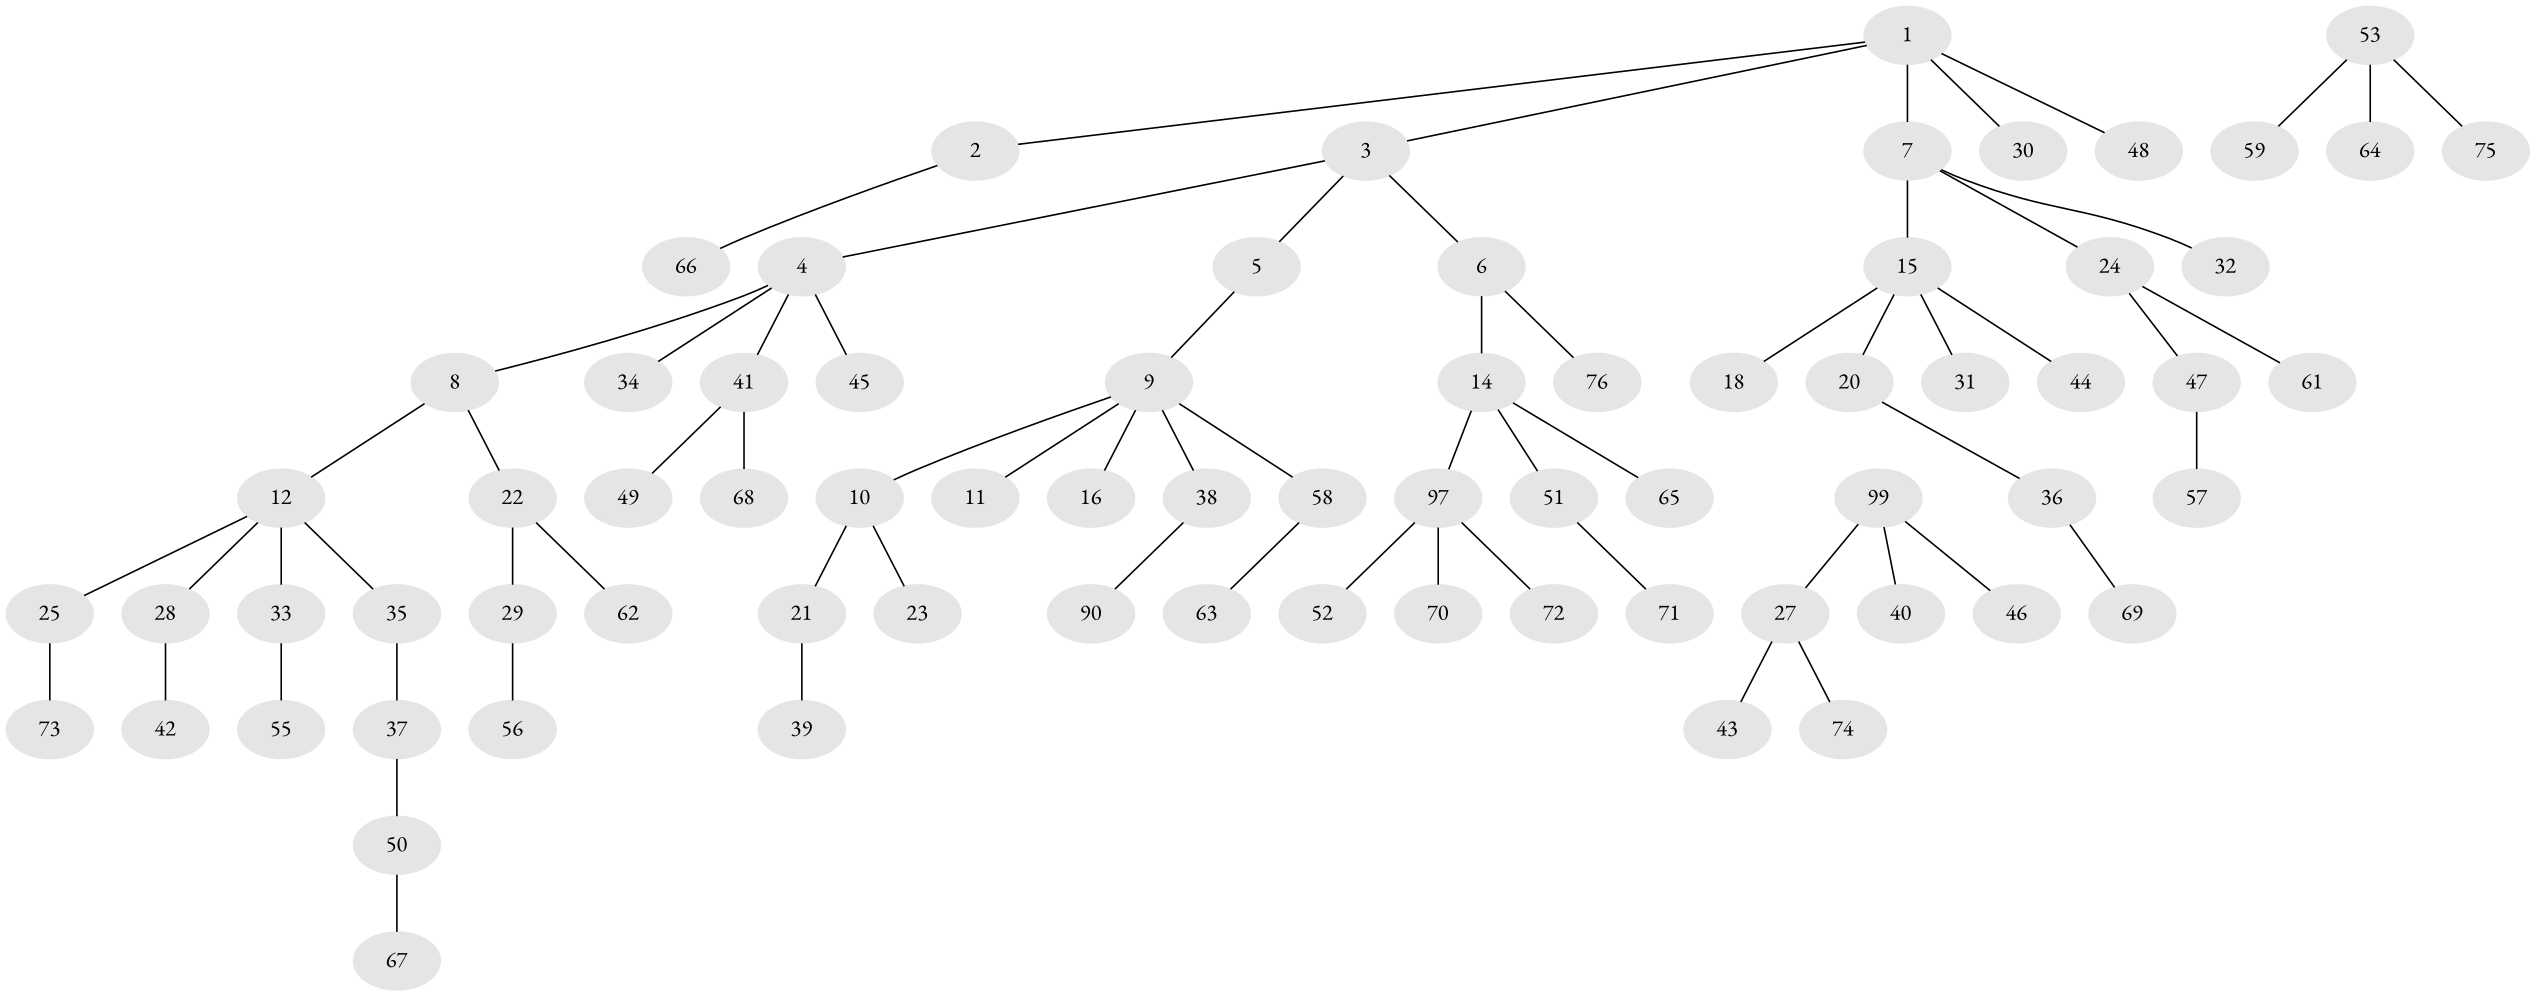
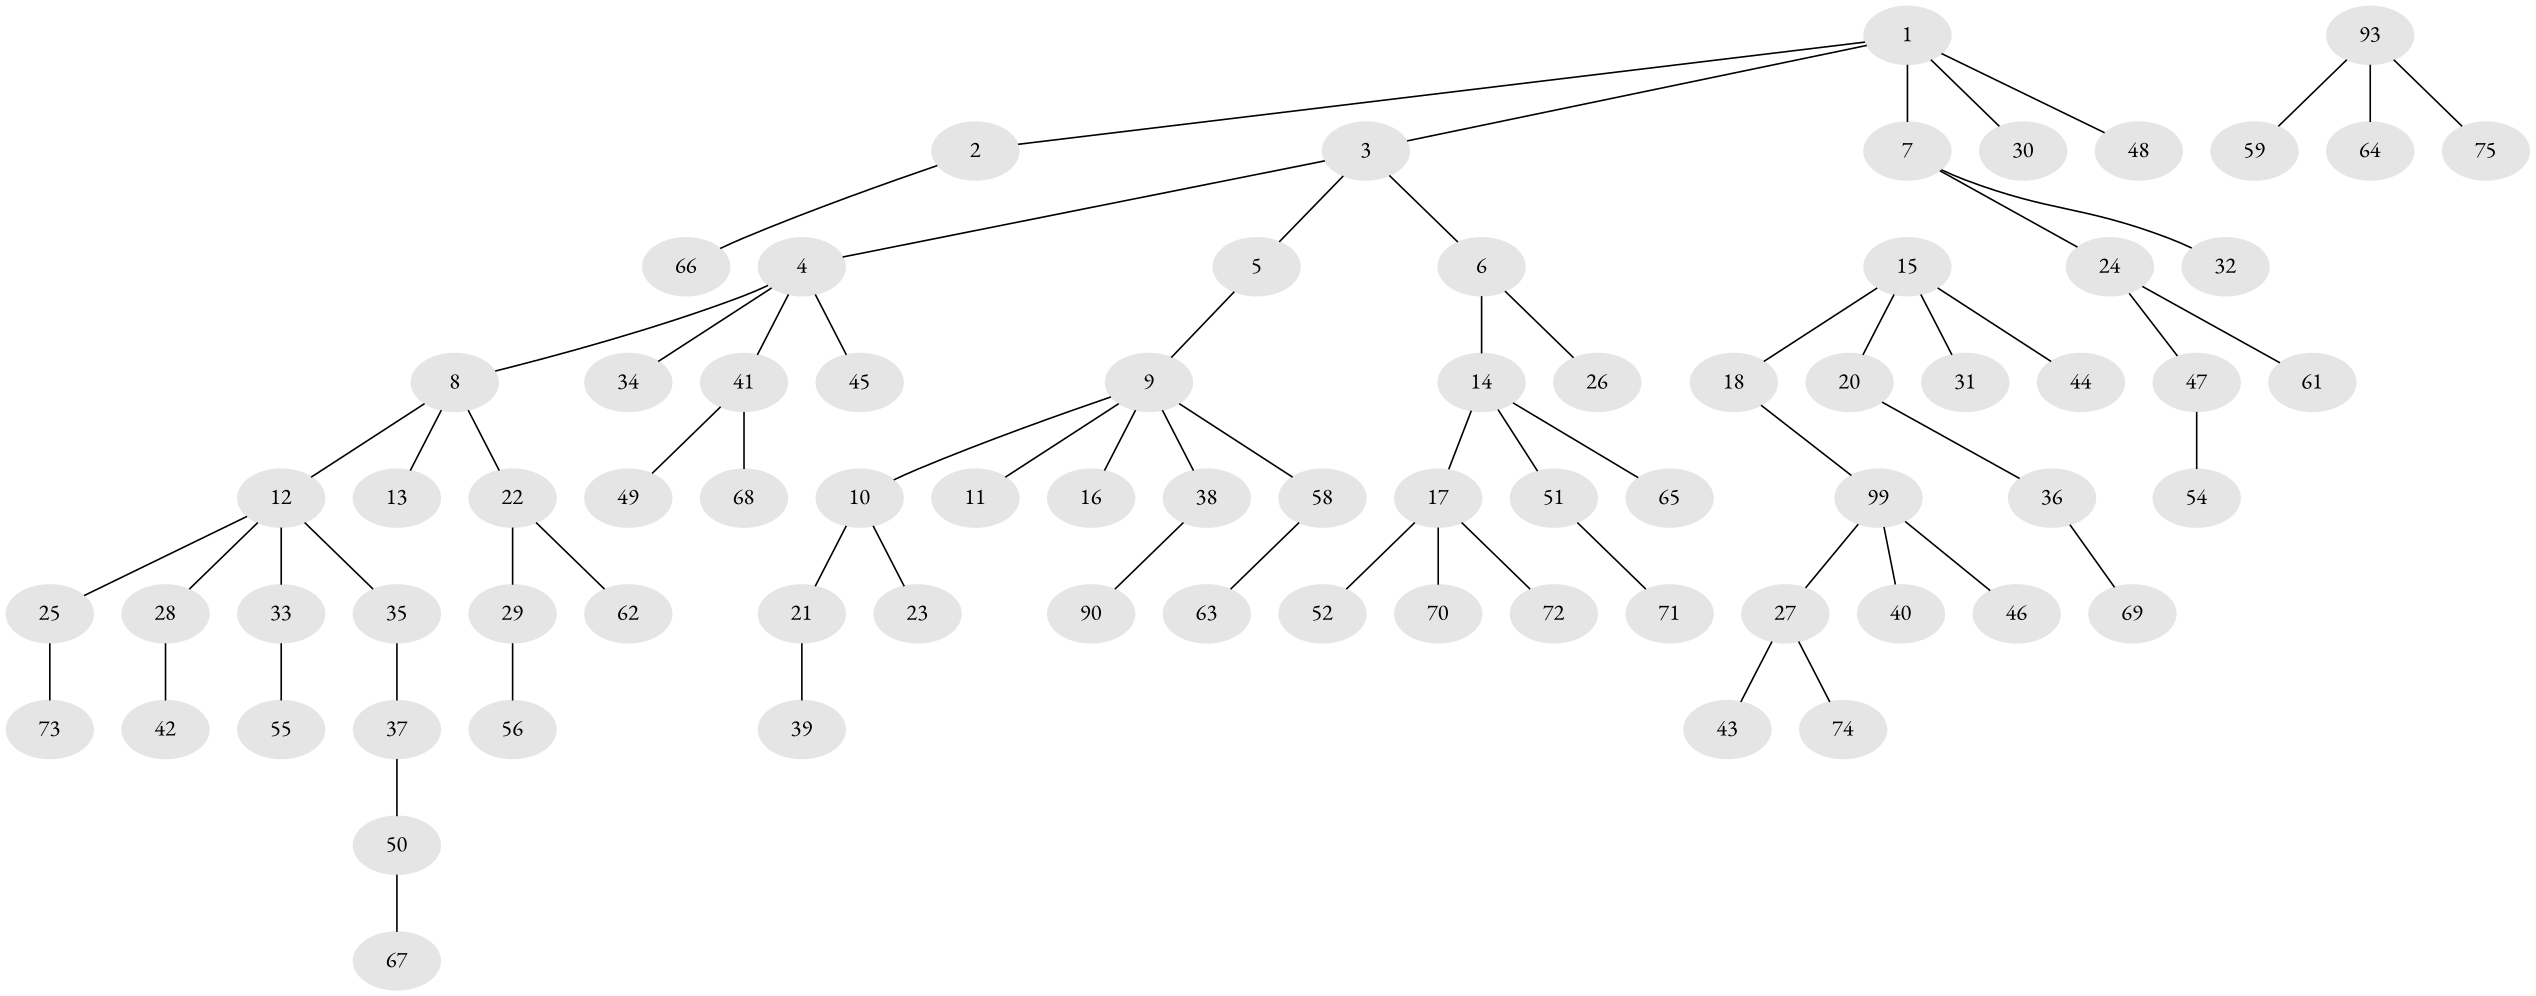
node "53": label "53" -> "93"
edge "7" -- "15": removed
node "76": label "76" -> "26"
edge "18" -- "99": added
node "13": added
node "97": label "97" -> "17"
node "57": label "57" -> "54"
